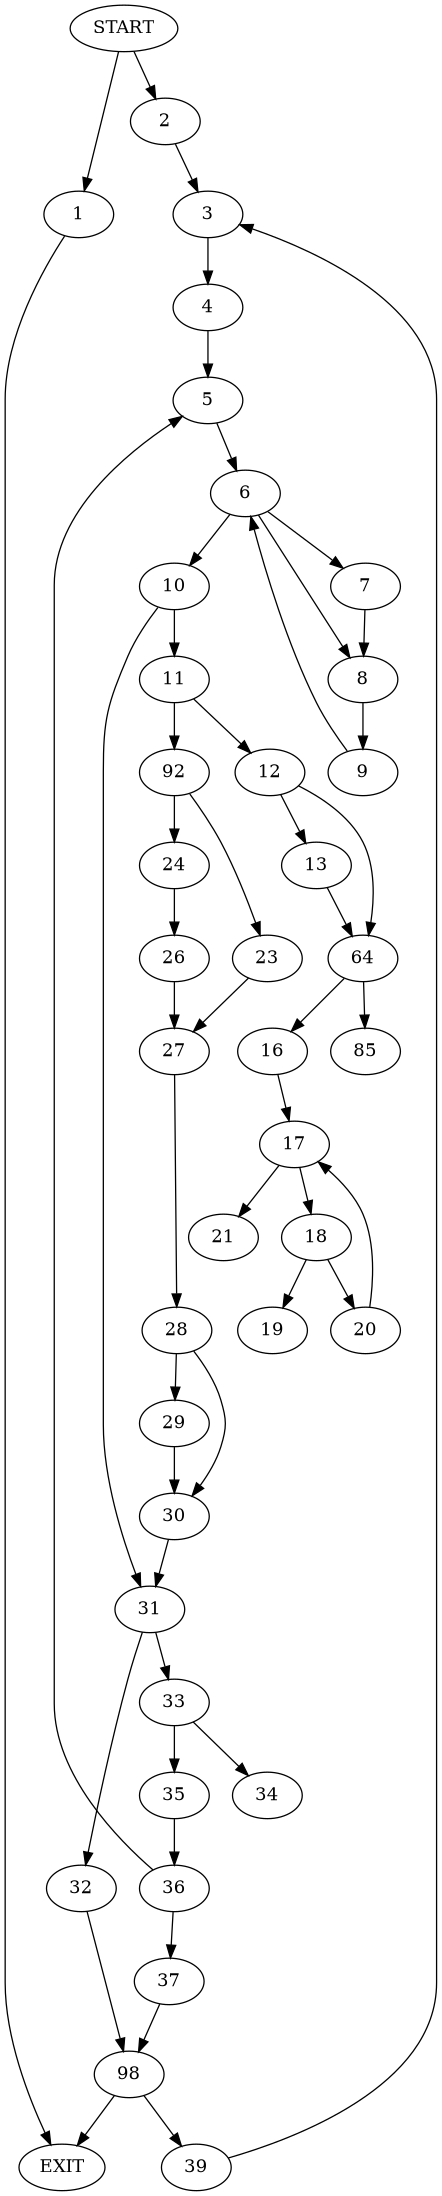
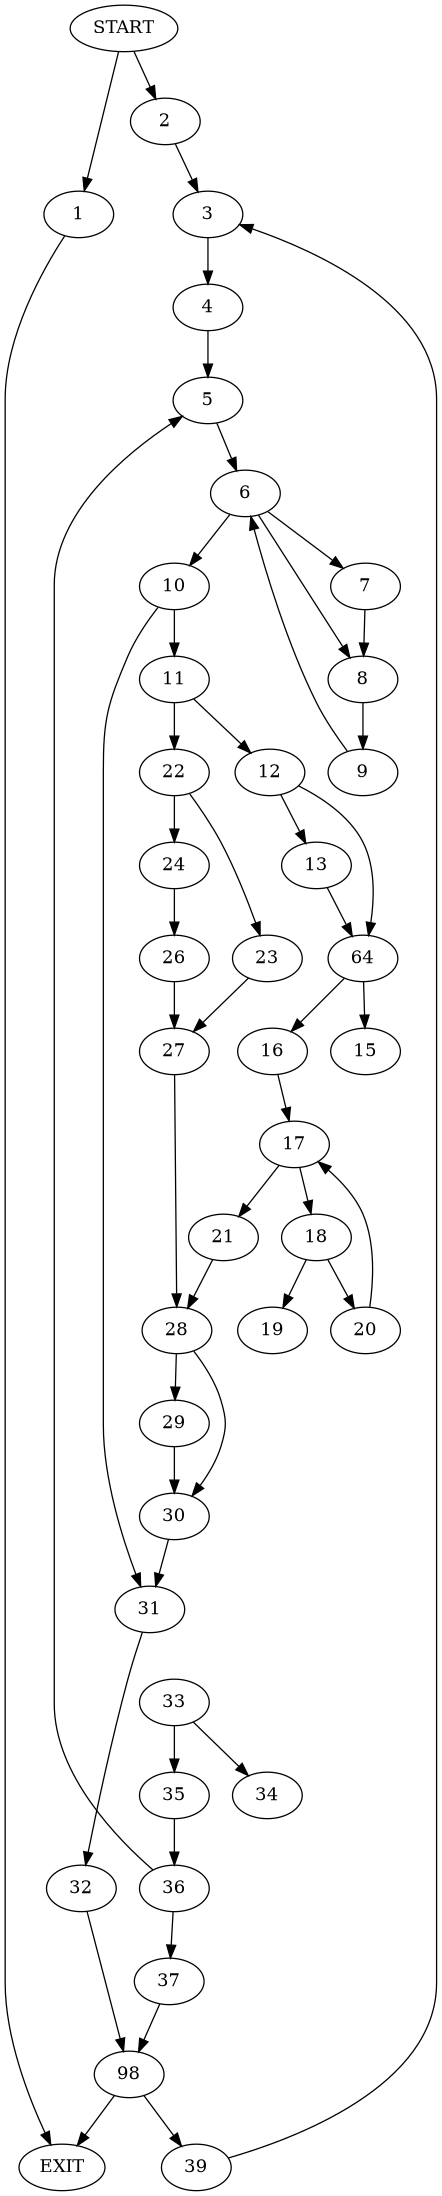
node "92": label "92" -> "22"
node "85": label "85" -> "15"
edge "21" -> "28": added
edge "31" -> "33": removed
